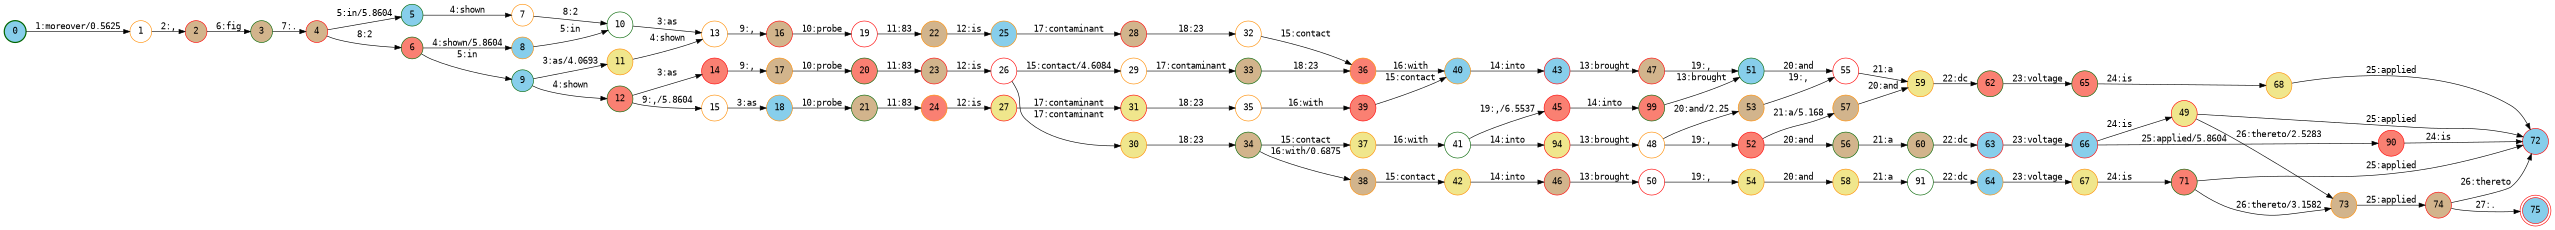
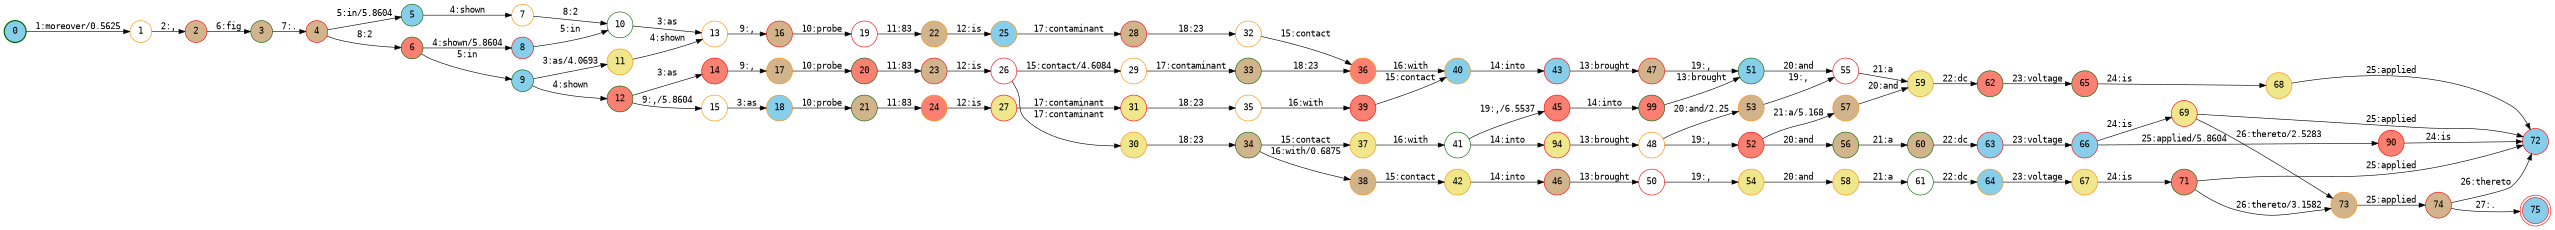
node "8": color darkorange -> red
node "49": label "49" -> "69"
node "91": label "91" -> "61"
